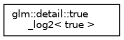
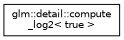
node "glm::detail::true _log2< true >": label "glm::detail::true _log2< true >" -> "glm::detail::compute _log2< true >"
